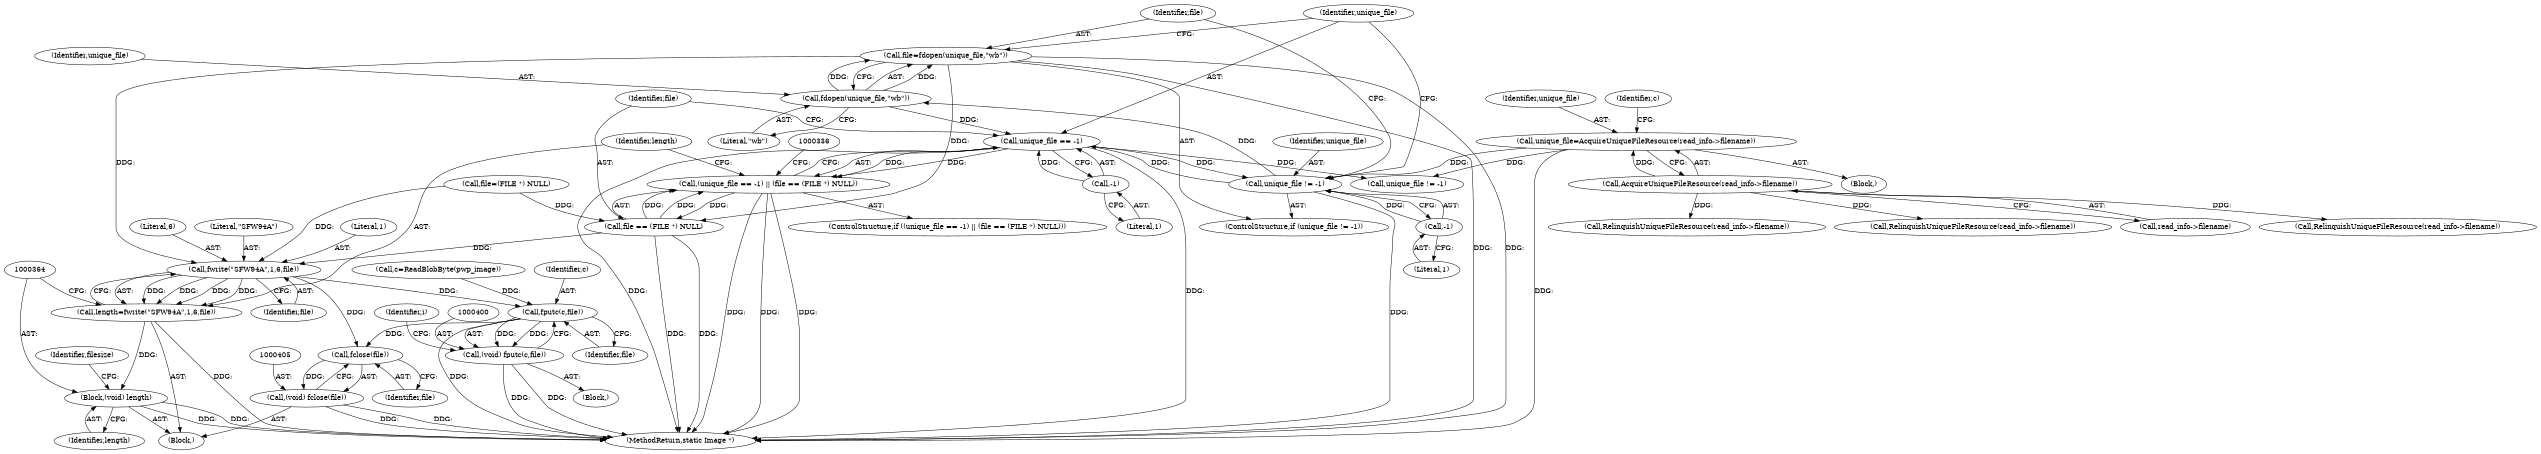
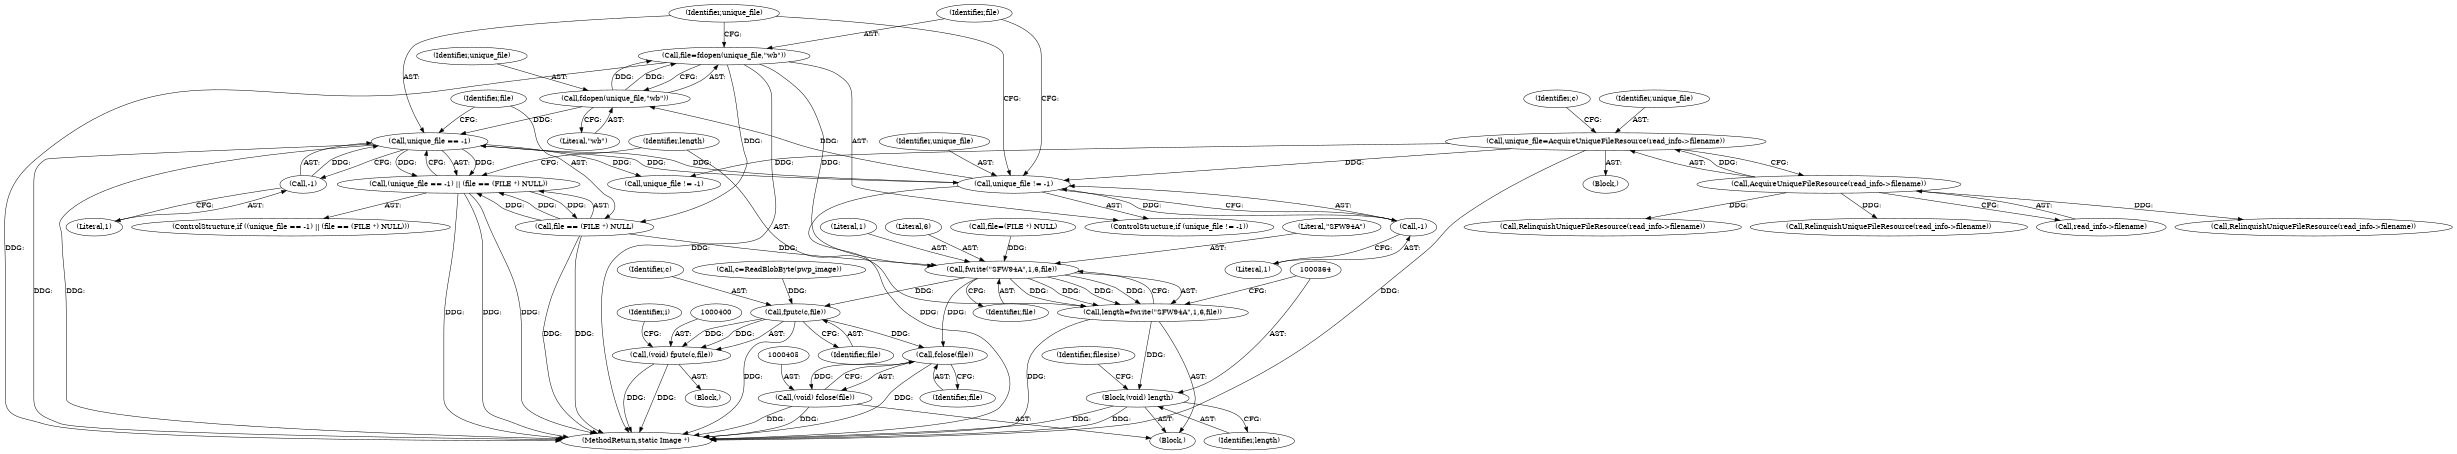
node "1000336": removed
edge "(Call,file=(FILE *) NULL)" -> "(Call,file == (FILE *) NULL)": removed, label "DDG:"
edge "(Call,(void) fputc(c,file))" -> "(Call,fputc(c,file))": removed, label "CFG:"
edge "(Call,fclose(file))" -> "(MethodReturn,static Image *)": added, label "DDG:"
